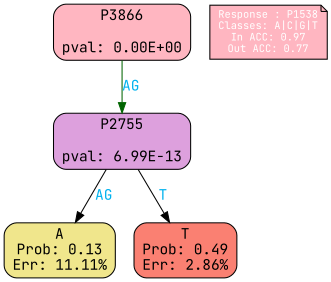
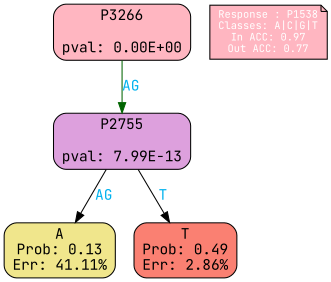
node "P3866 pval: 0.00E+00": label "P3866 pval: 0.00E+00" -> "P3266 pval: 0.00E+00"
node "P2755 pval: 6.99E-13": label "P2755 pval: 6.99E-13" -> "P2755 pval: 7.99E-13"
node "A Prob: 0.13 Err: 11.11%": label "A Prob: 0.13 Err: 11.11%" -> "A Prob: 0.13 Err: 41.11%"
